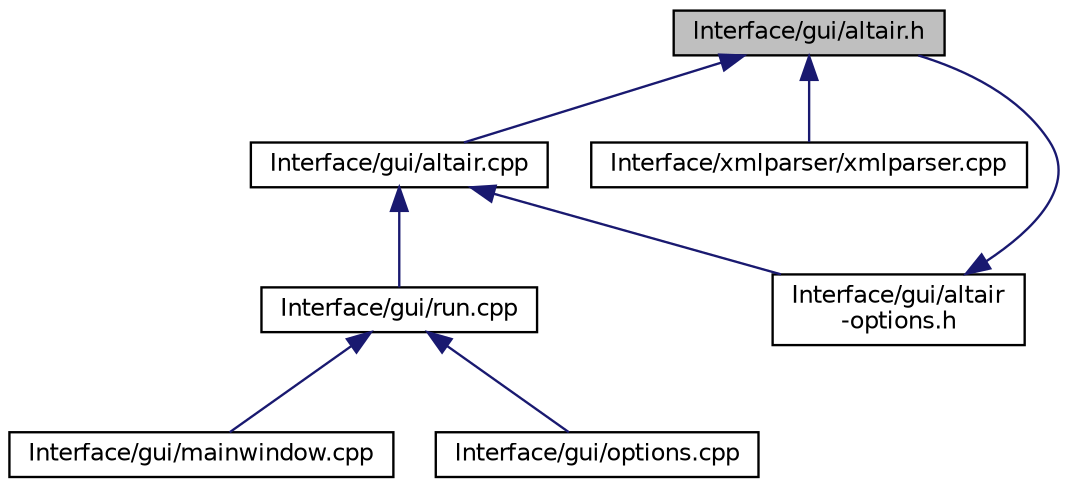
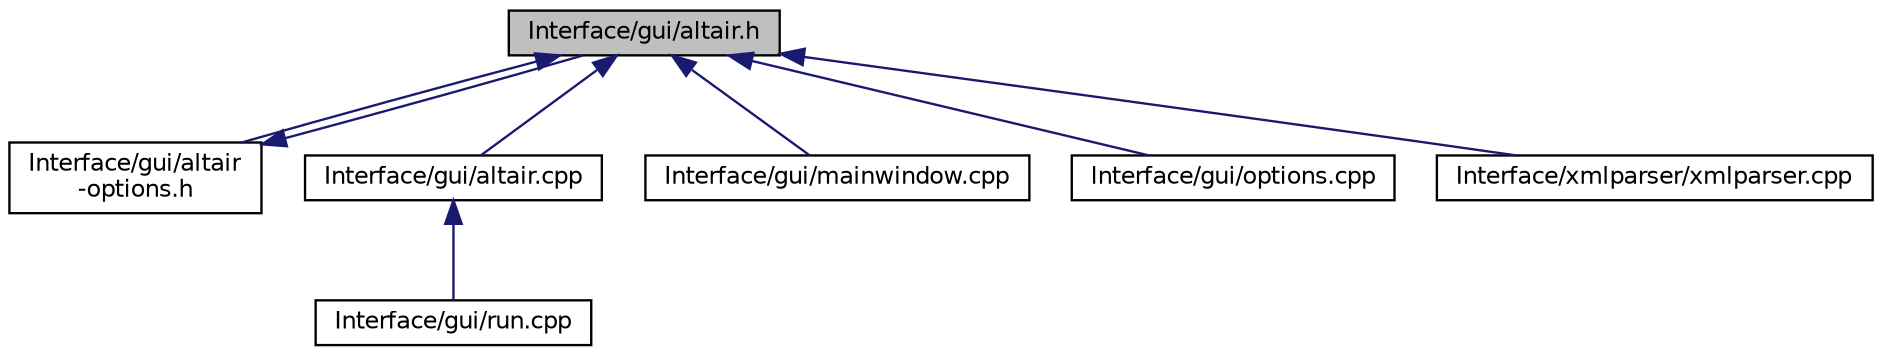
edge "Interface/gui/altair -options.h" -> "Interface/gui/altair.cpp": now "Interface/gui/altair -options.h" -> "Interface/gui/altair.h"
edge "Interface/gui/mainwindow.cpp" -> "Interface/gui/run.cpp": now "Interface/gui/mainwindow.cpp" -> "Interface/gui/altair.h"
edge "Interface/gui/options.cpp" -> "Interface/gui/run.cpp": now "Interface/gui/options.cpp" -> "Interface/gui/altair.h"
